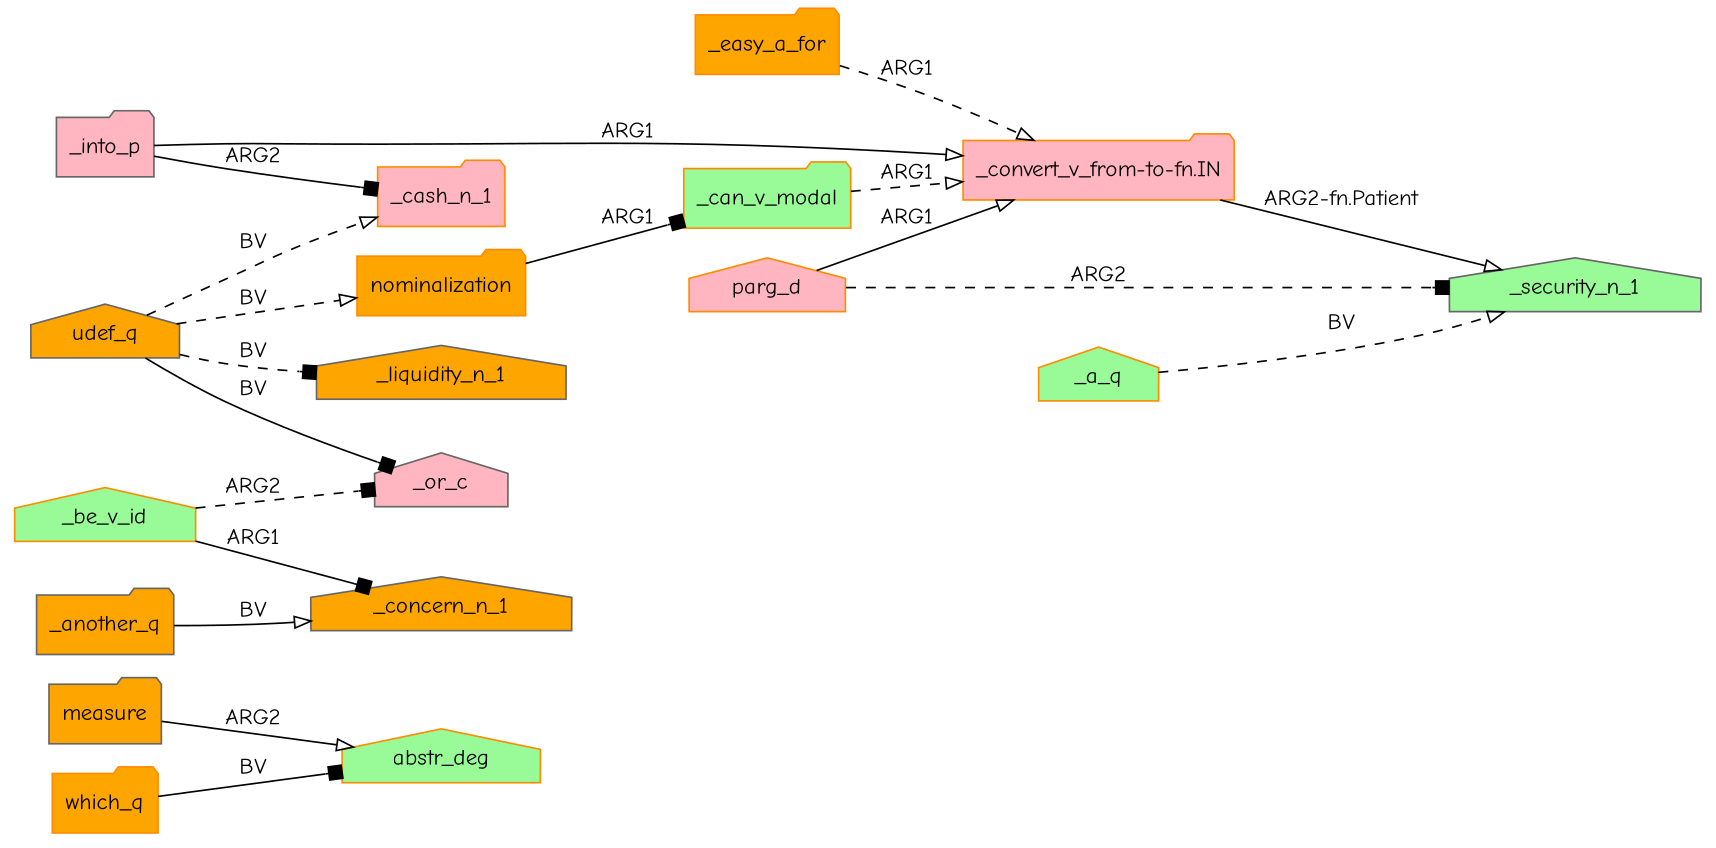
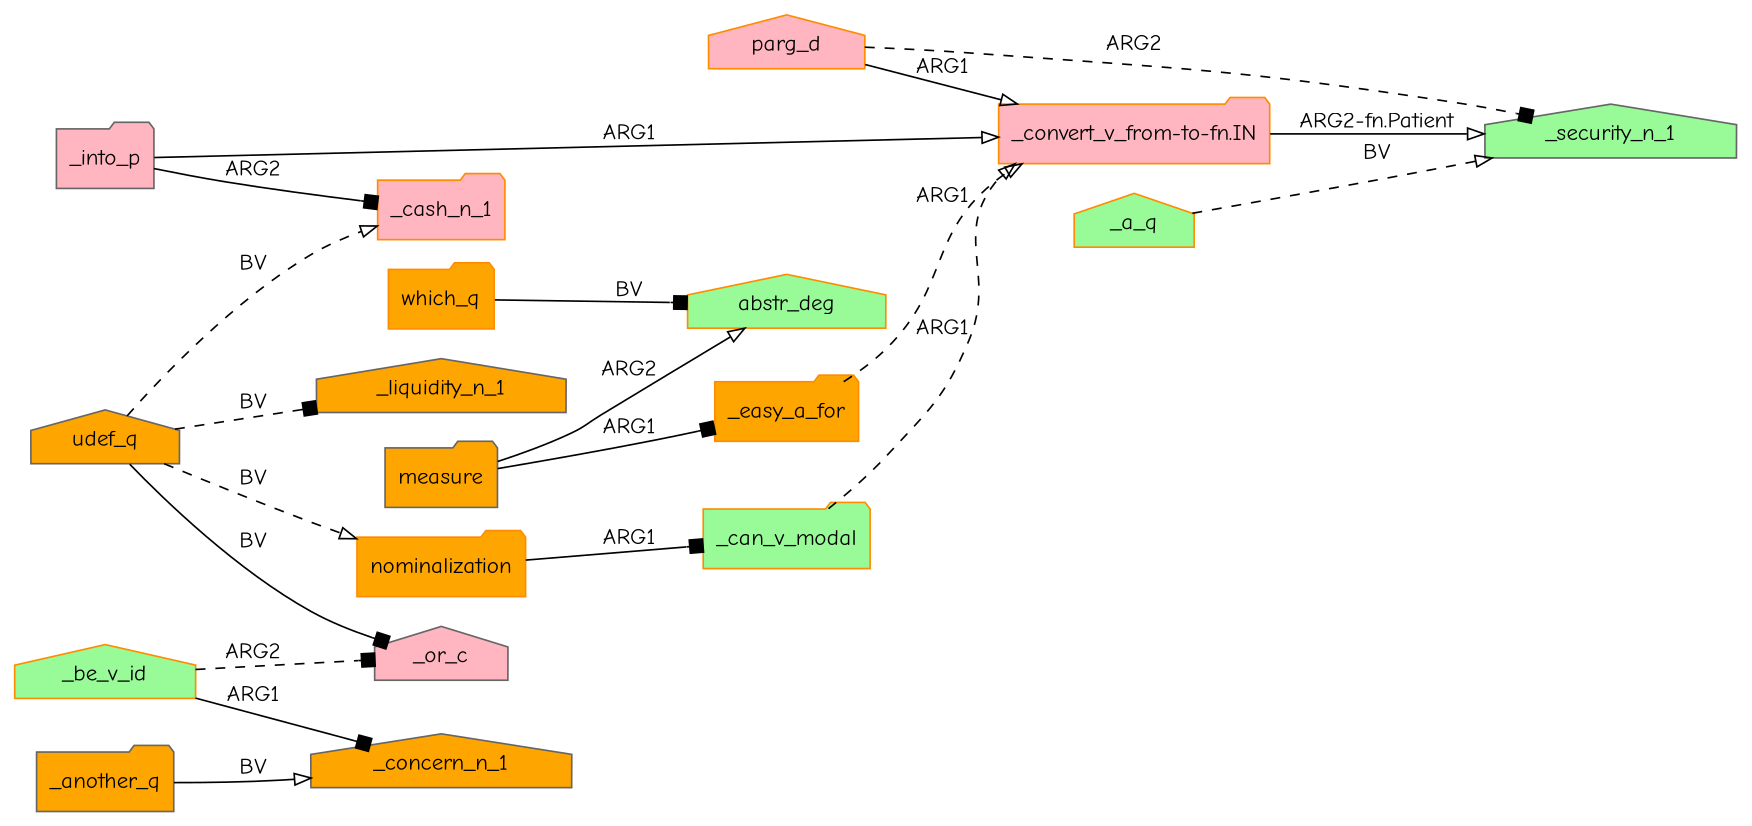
edge "measure" -> "_easy_a_for": added, label "ARG1"
